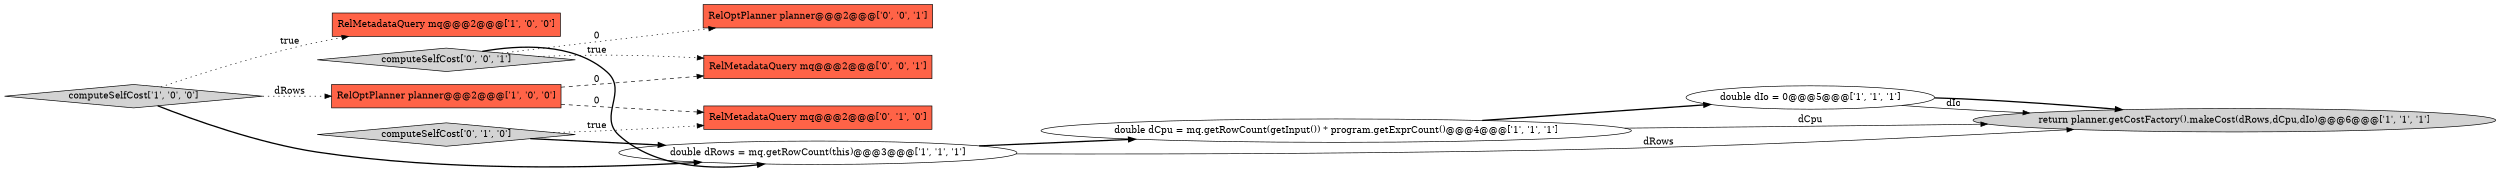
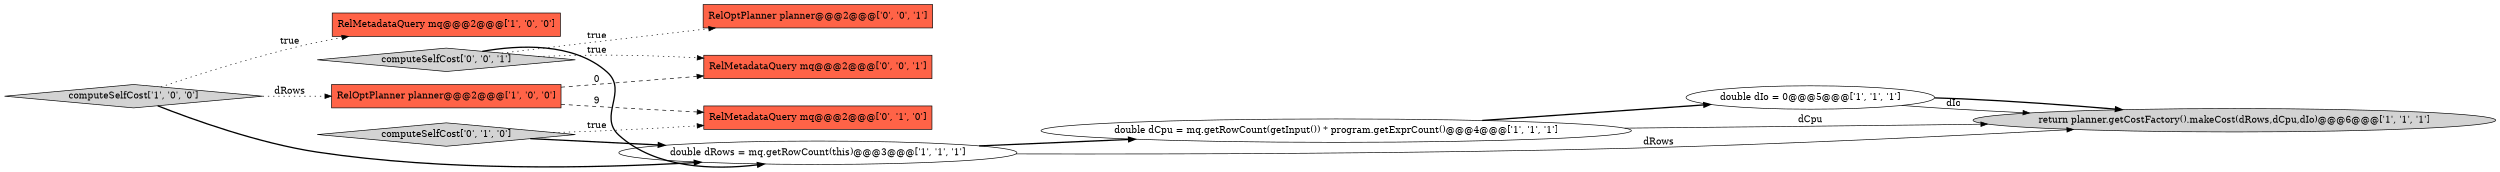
edge "computeSelfCost['0', '0', '1']" -> "RelOptPlanner planner@@@2@@@['0', '0', '1']": label "0" -> "true"
edge "RelOptPlanner planner@@@2@@@['1', '0', '0']" -> "RelMetadataQuery mq@@@2@@@['0', '1', '0']": label "0" -> "9"
